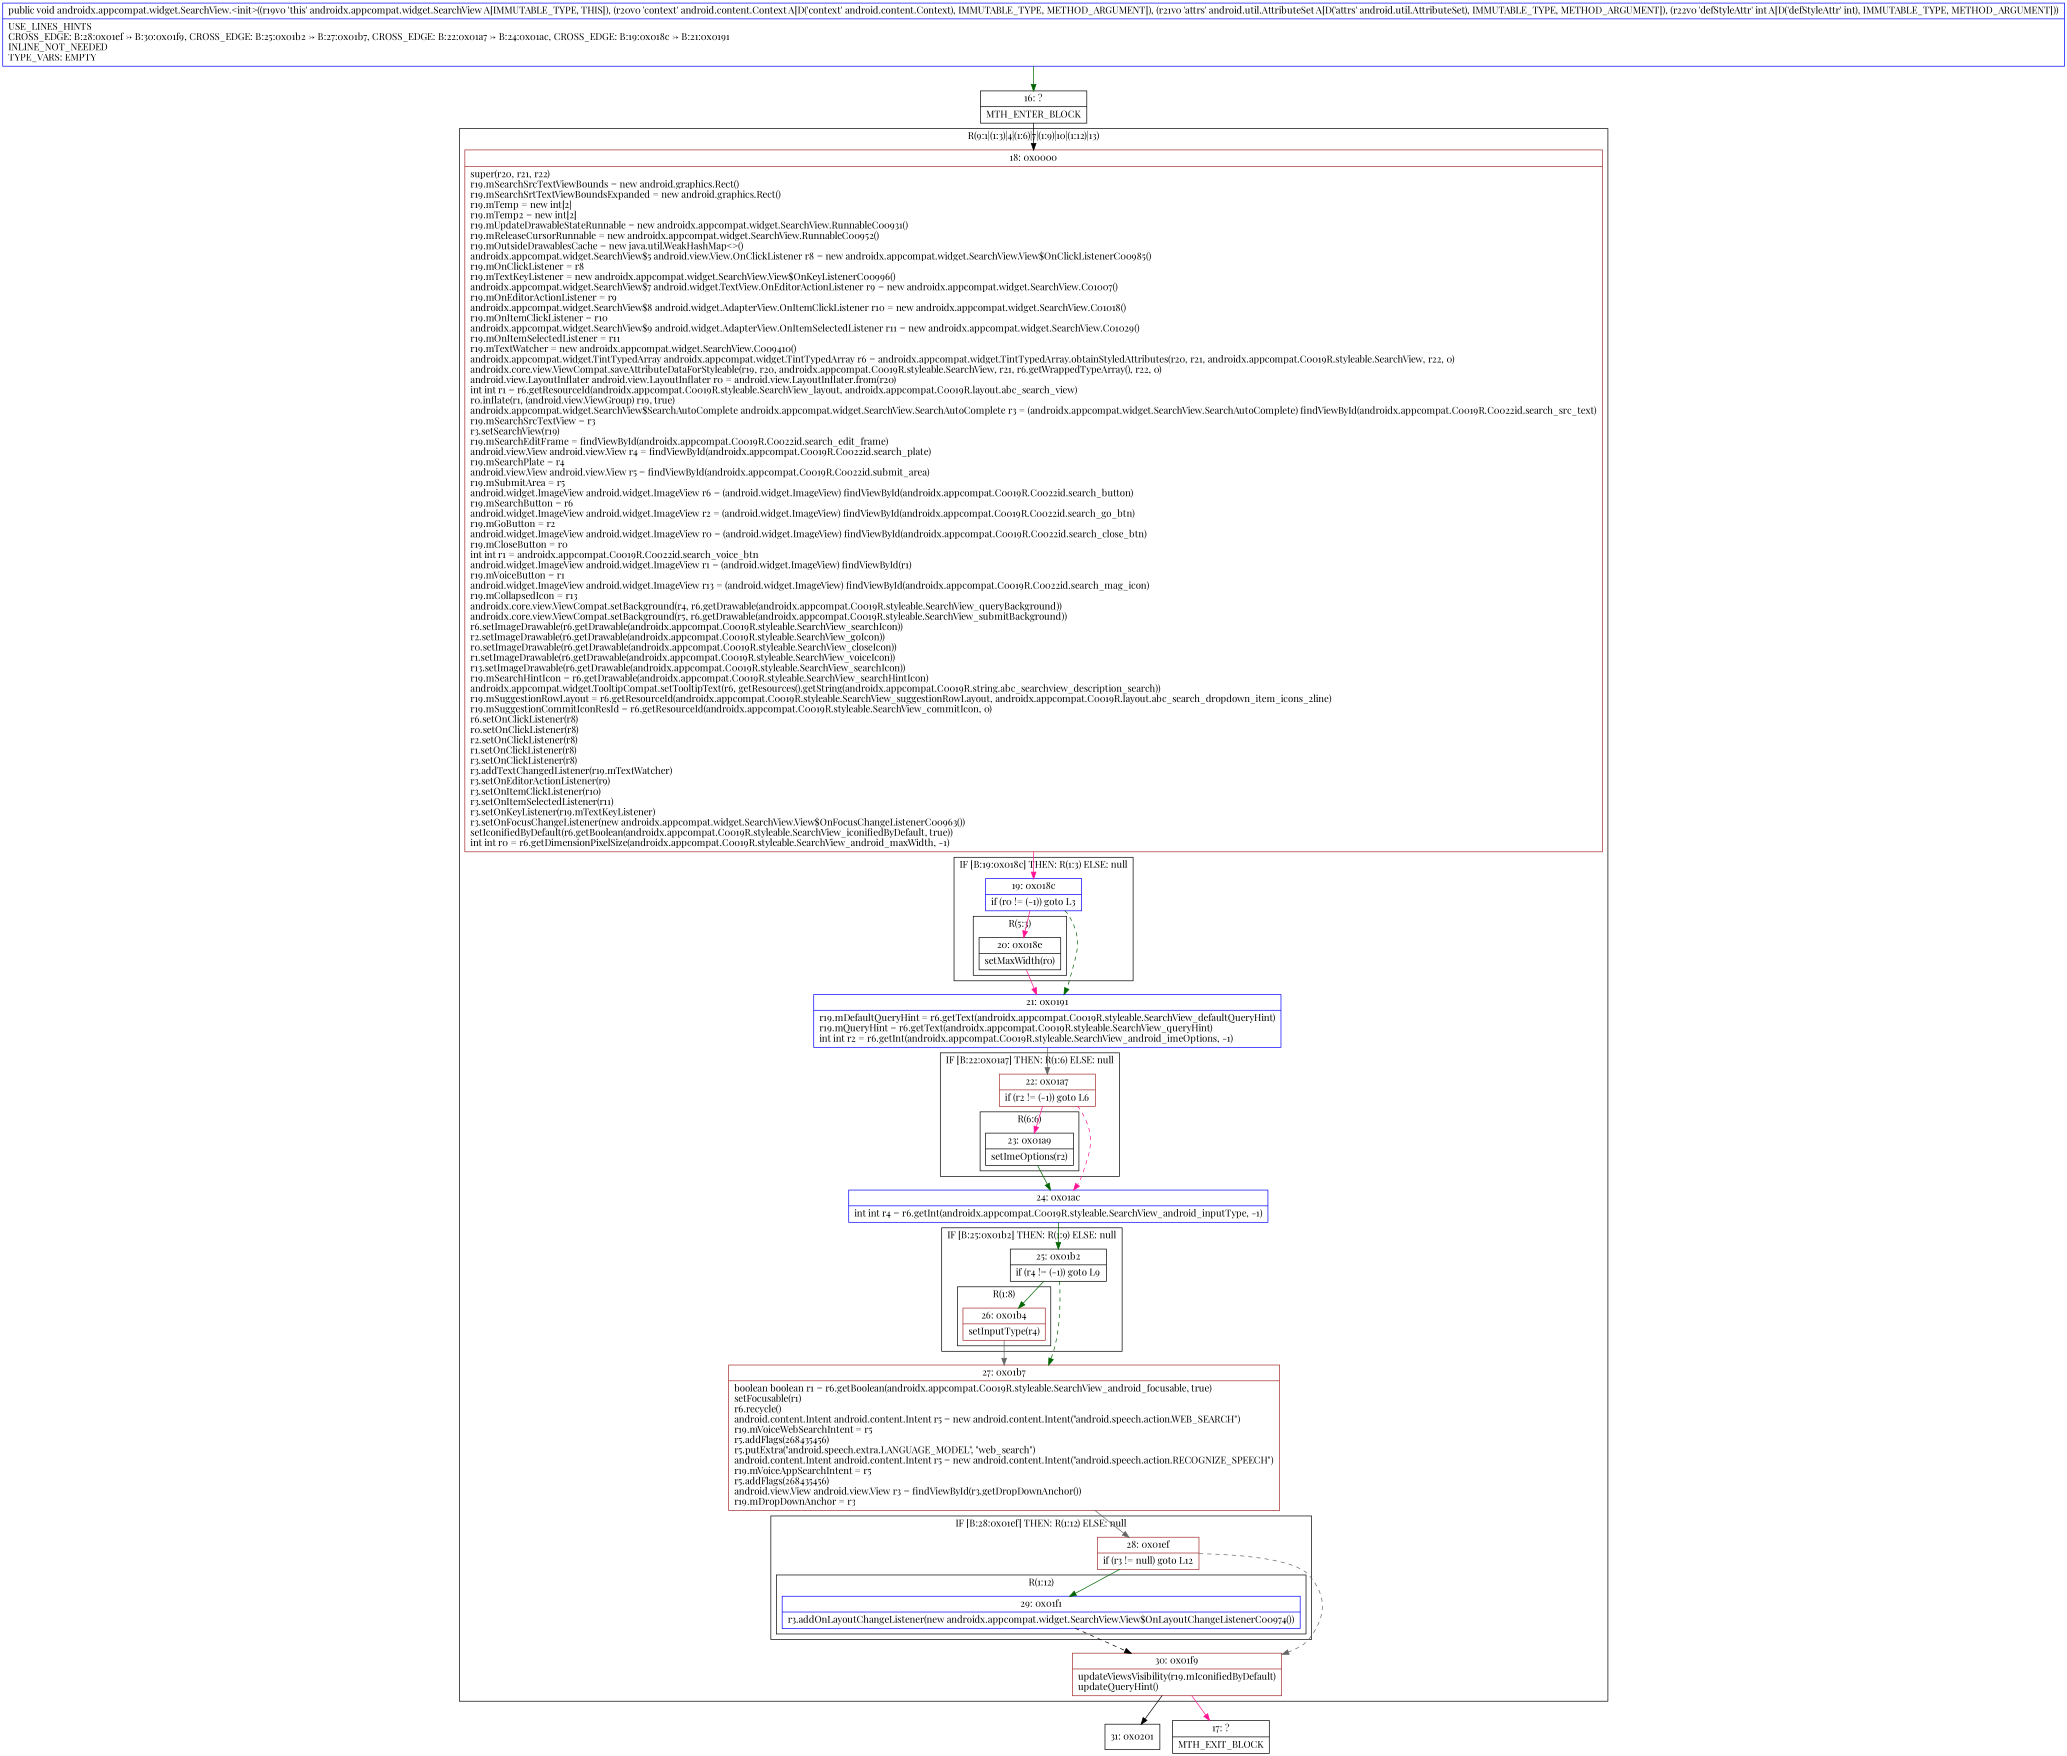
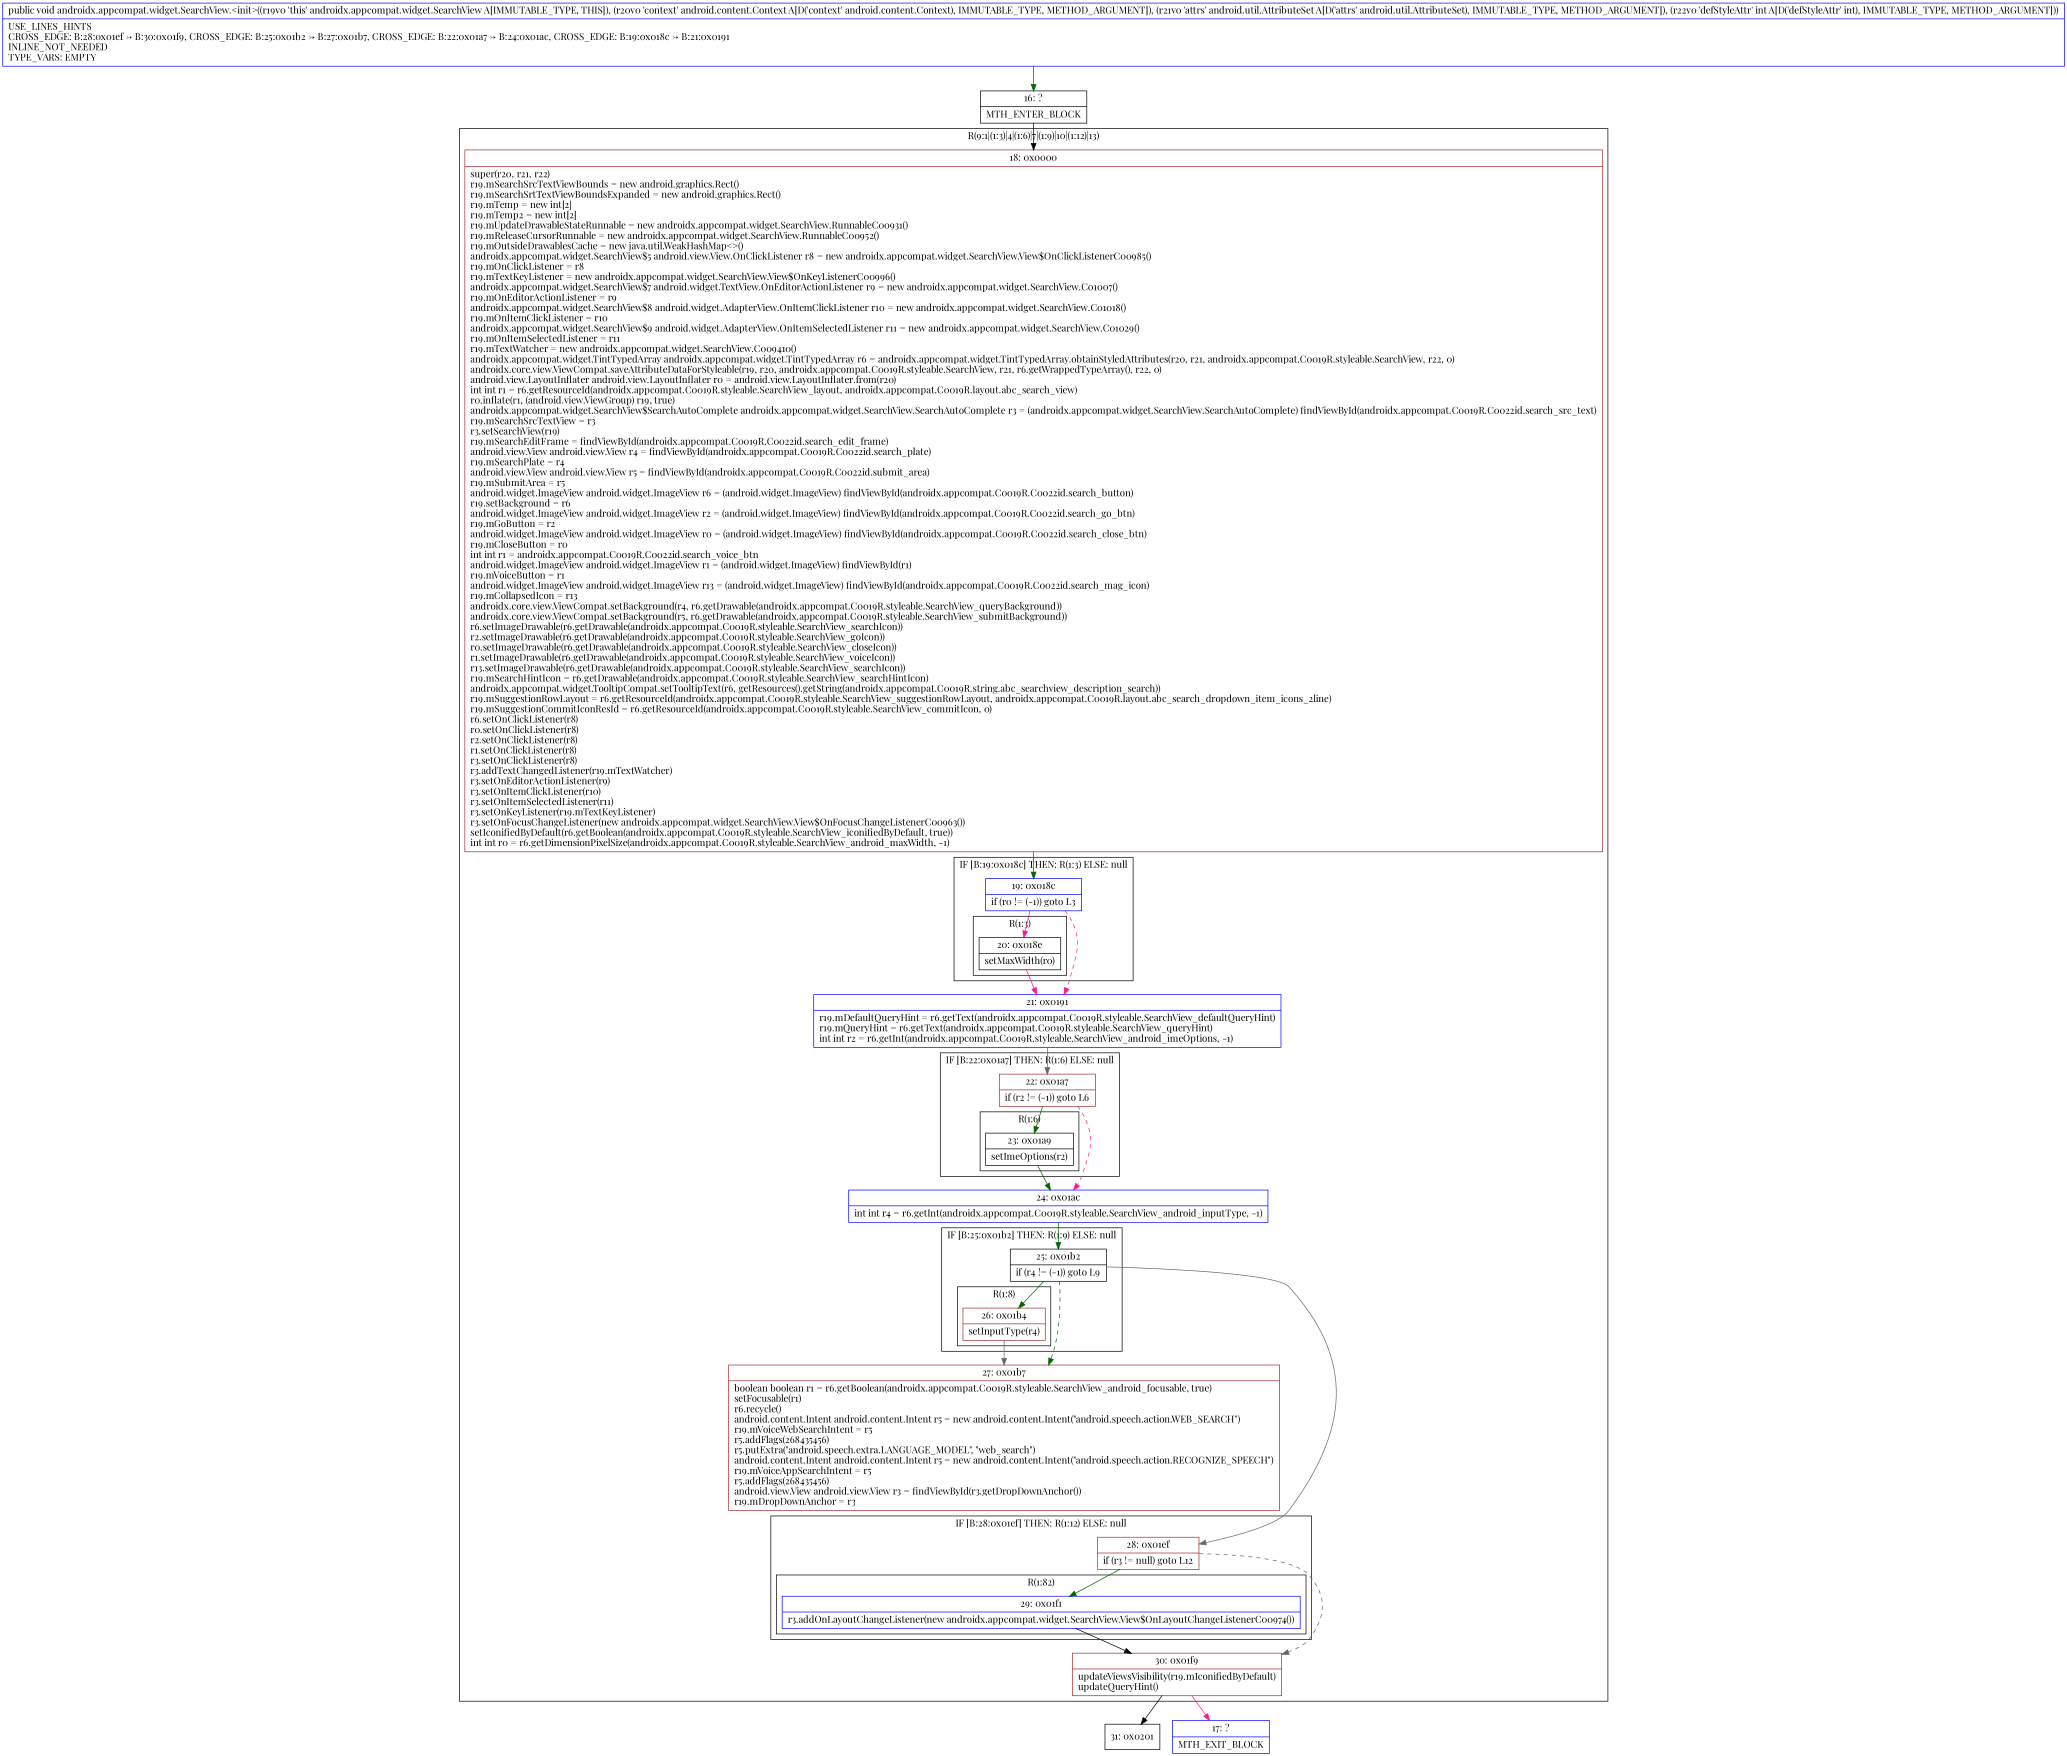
node "18: 0x0000": text "r19.mSearchButton = r6" -> "r19.setBackground = r6"
edge "18: 0x0000" -> "19: 0x018c": color deeppink -> darkgreen
cluster "R(5:3)": label "R(5:3)" -> "R(1:3)"
edge "19: 0x018c" -> "21: 0x0191": color darkgreen -> deeppink
edge "22: 0x01a7" -> "23: 0x01a9": color deeppink -> darkgreen
cluster "R(6:6)": label "R(6:6)" -> "R(1:6)"
edge "27: 0x01b7" -> "28: 0x01ef": now "25: 0x01b2" -> "28: 0x01ef"
cluster "R(1:12)": label "R(1:12)" -> "R(1:82)"
edge "29: 0x01f1" -> "30: 0x01f9": style dashed -> solid
node "17: ?": color black -> blue
